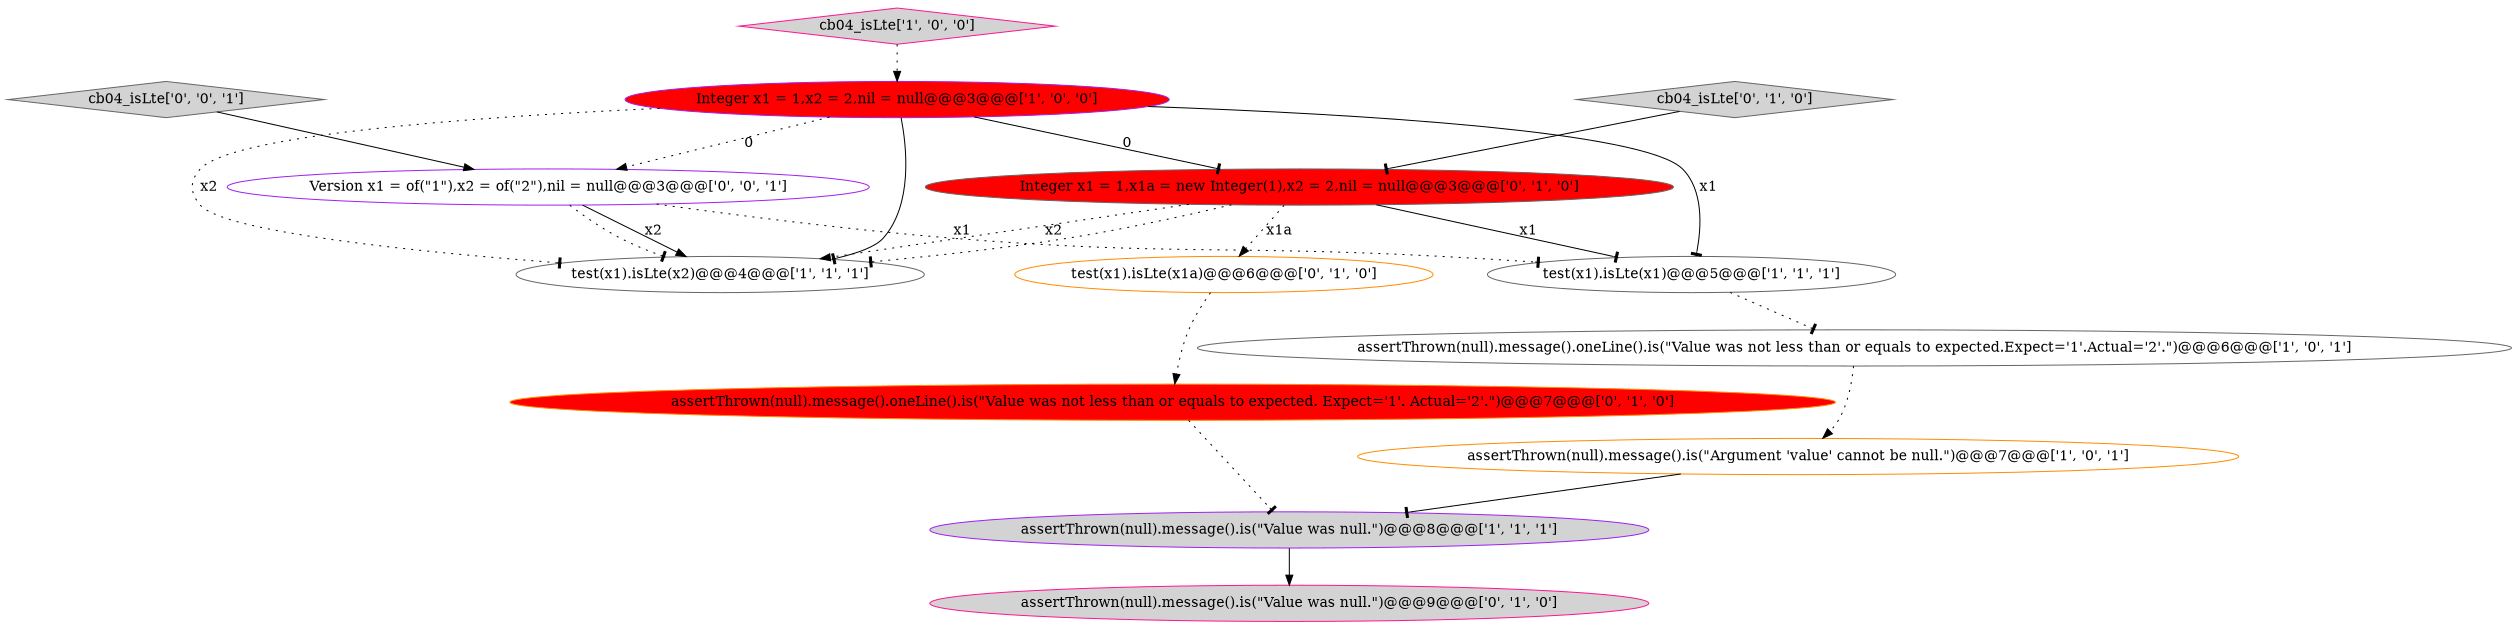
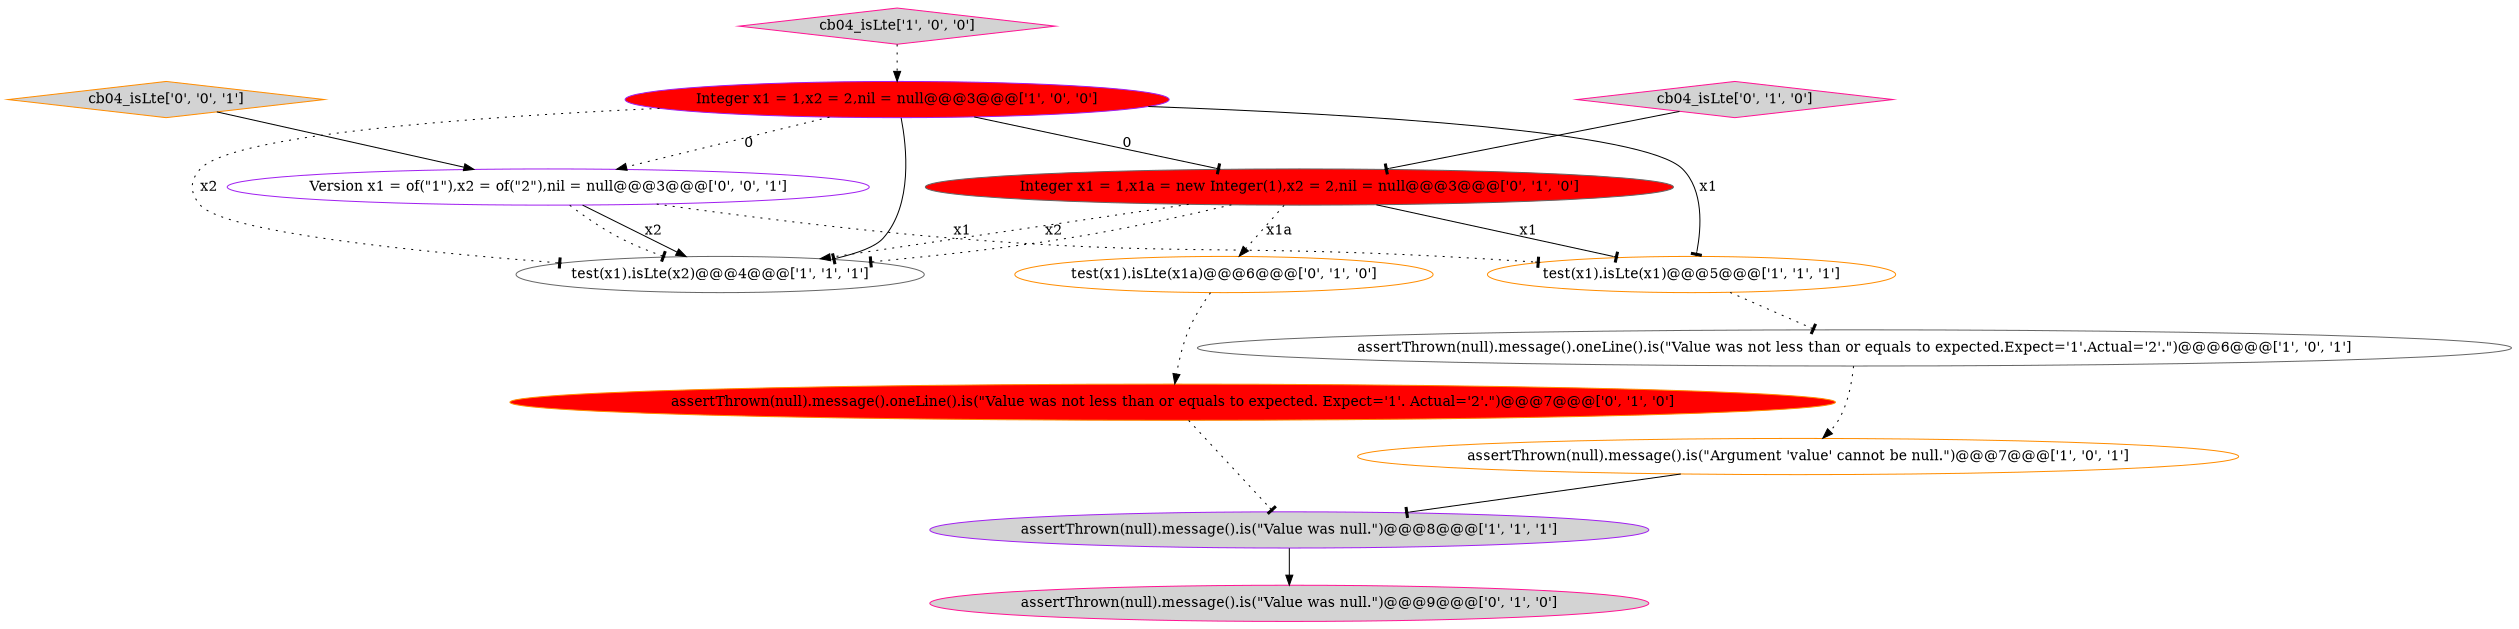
node "cb04_isLte['0', '0', '1']": color gray40 -> darkorange
node "cb04_isLte['0', '1', '0']": color gray40 -> deeppink
node "test(x1).isLte(x1)@@@5@@@['1', '1', '1']": color gray40 -> darkorange
